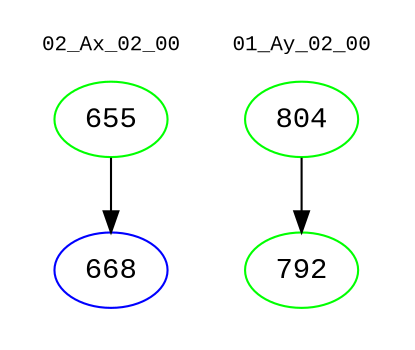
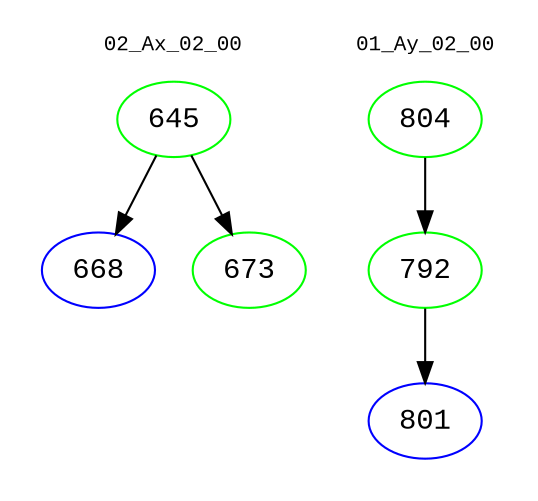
node "655": label "655" -> "645"
node "673": added
node "801": added
